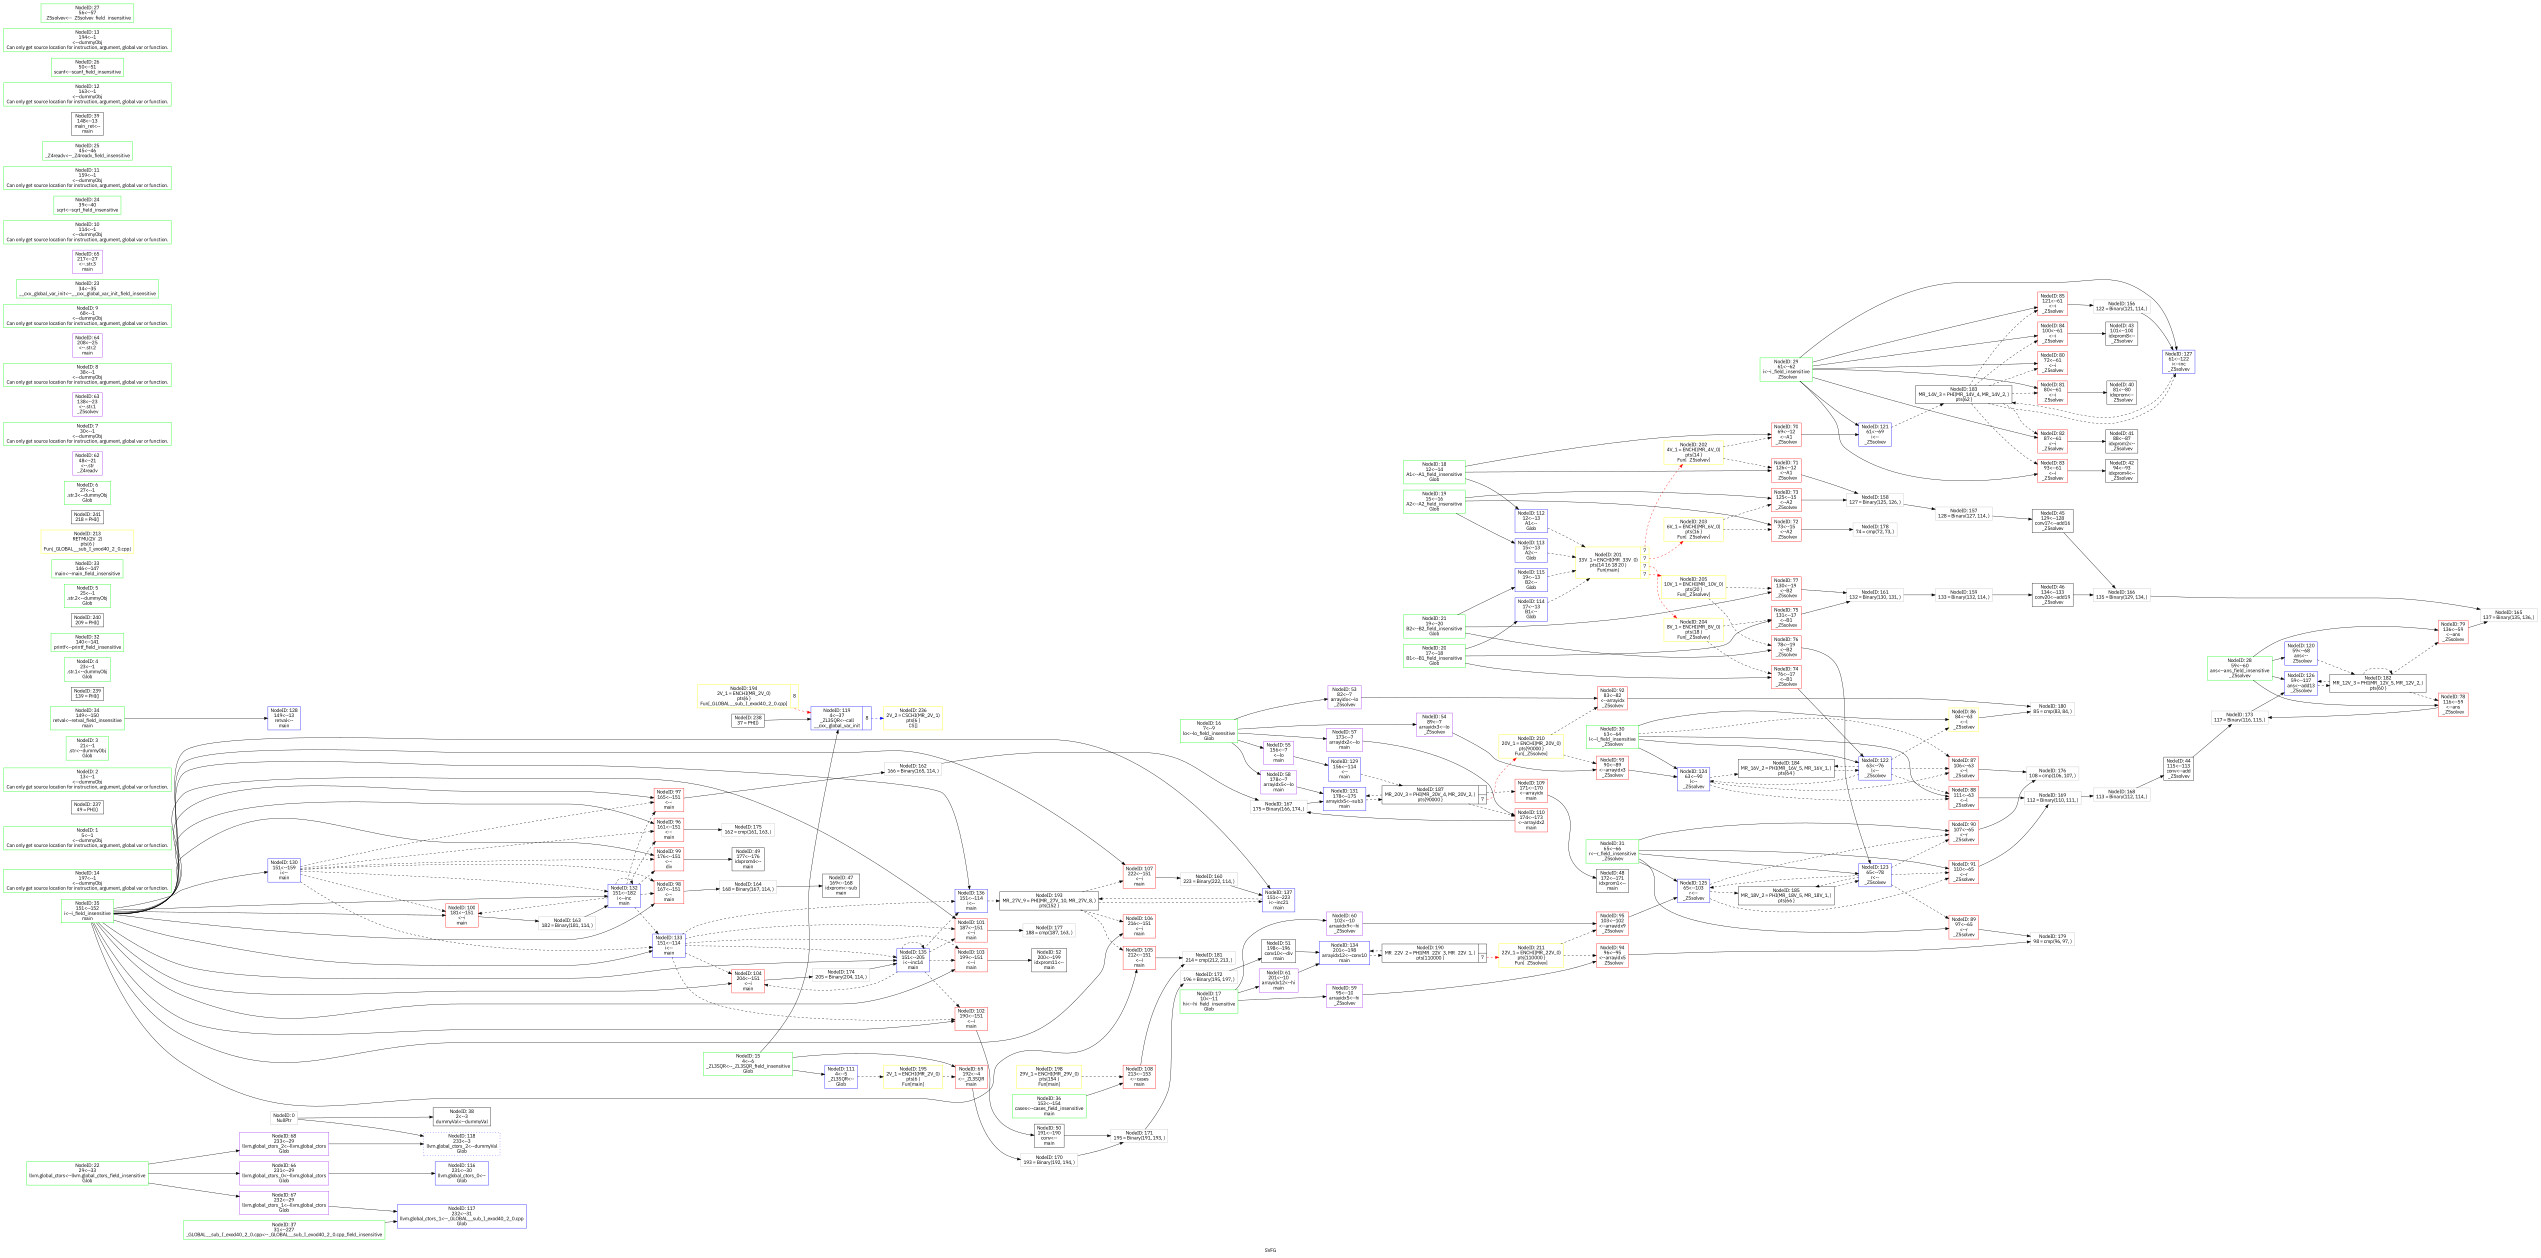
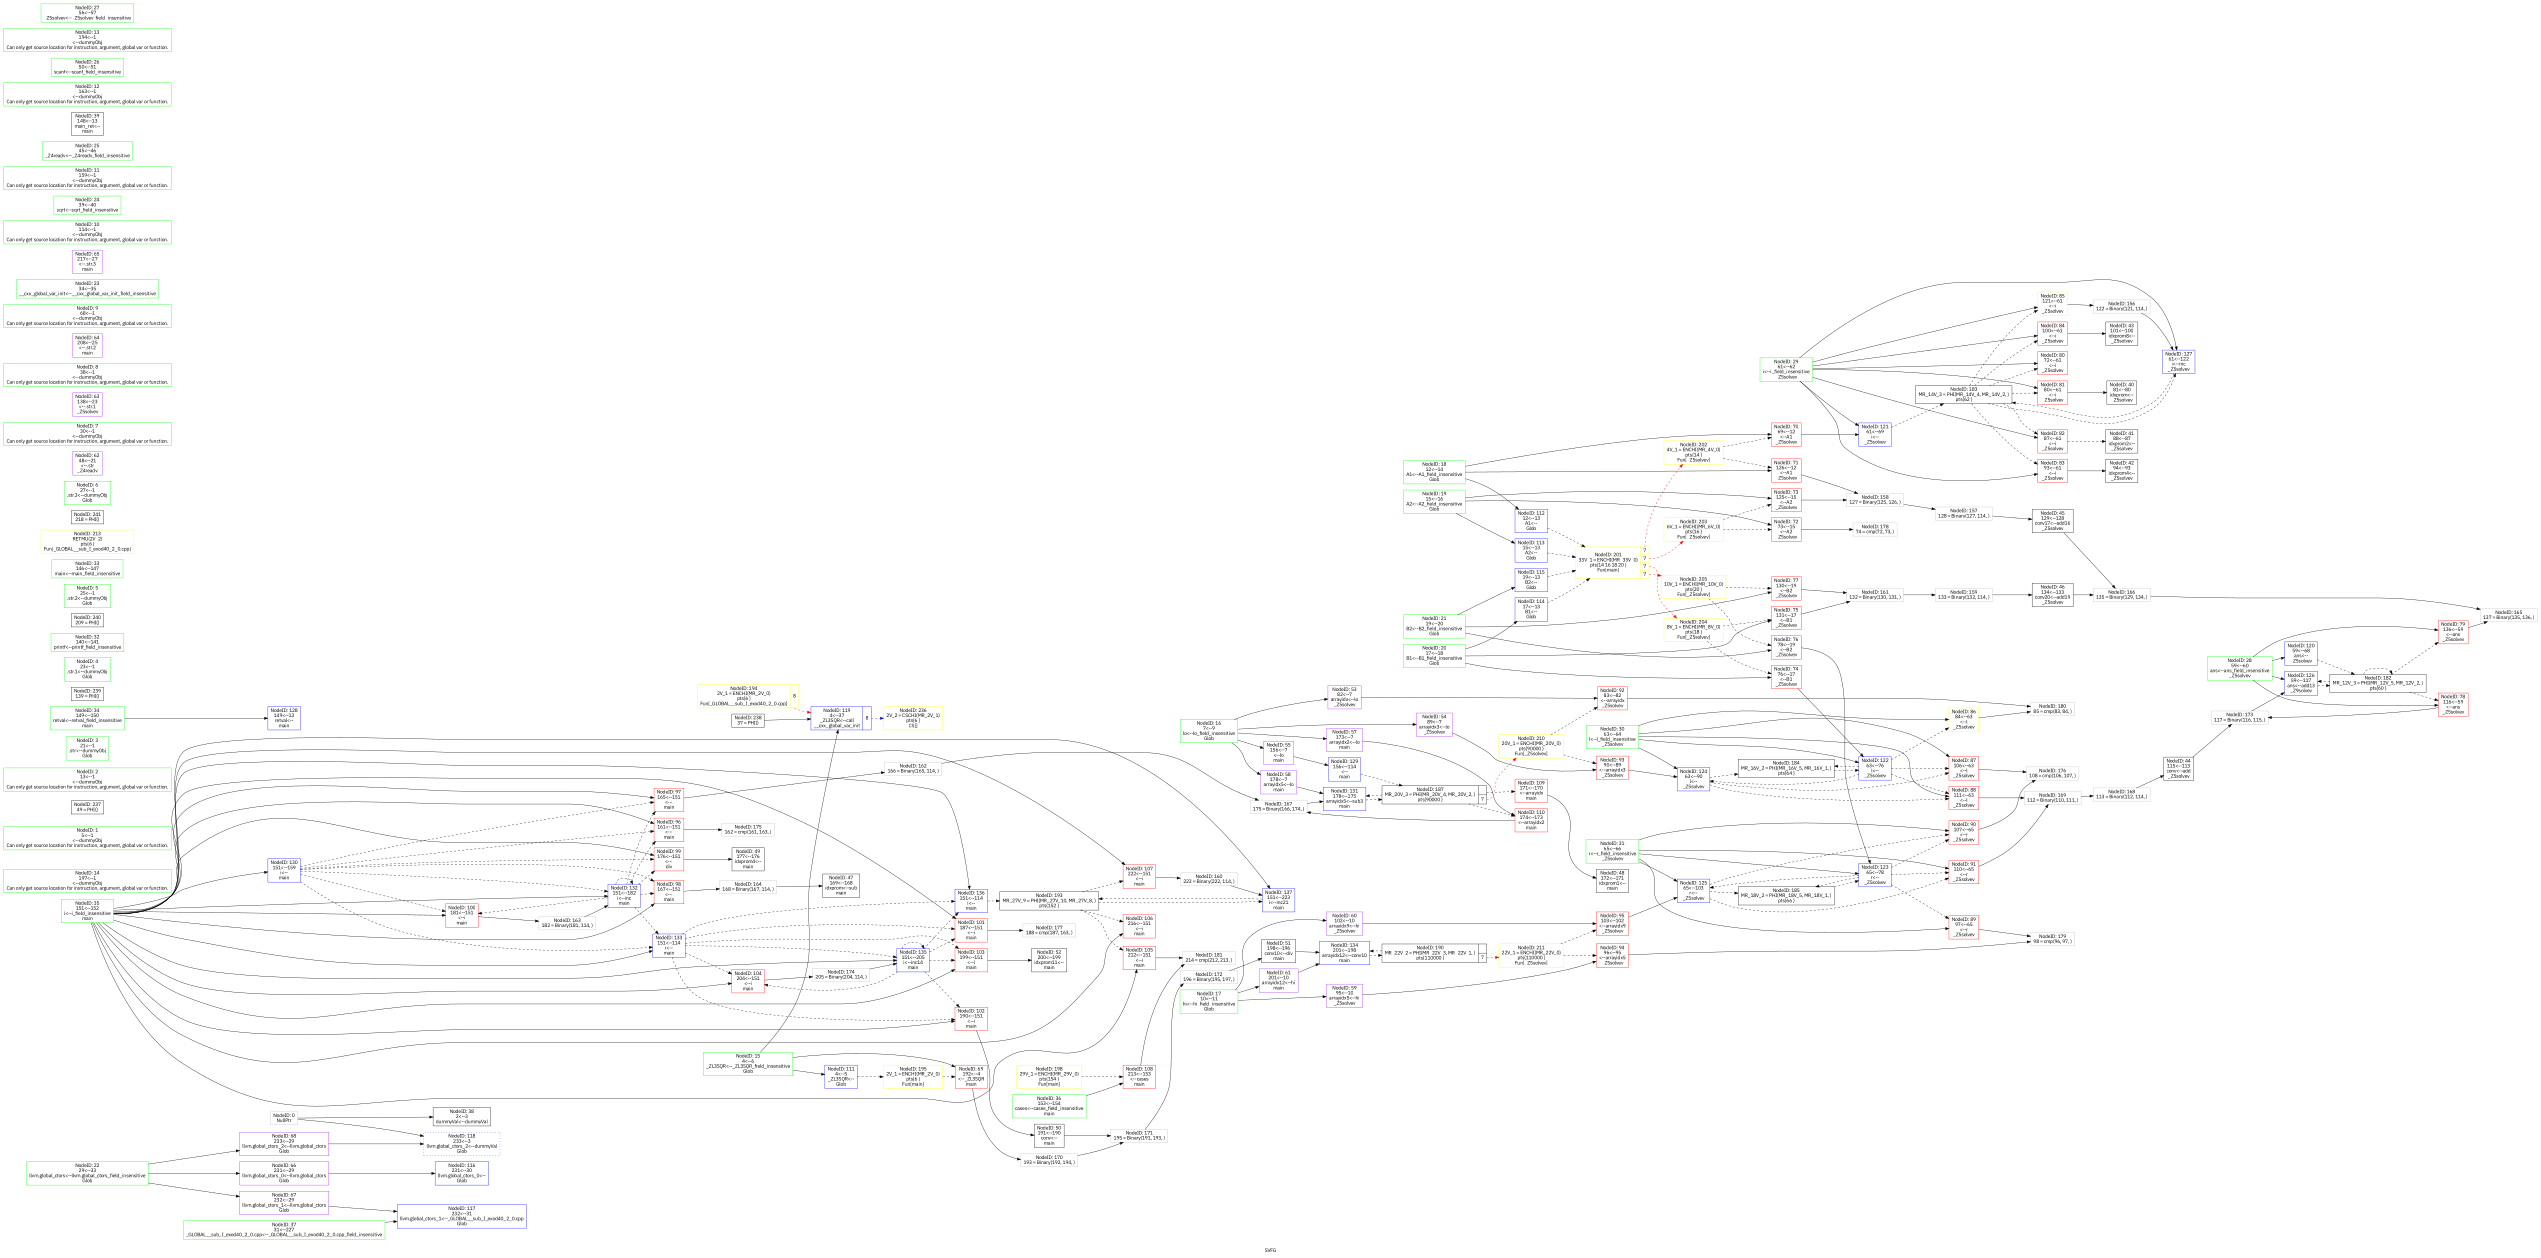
node "NodeID: 85": color red -> yellow
edge "NodeID: 82" -> "NodeID: 41": style solid -> dashed
node "NodeID: 126": text "_Z5solvev" -> "_Z9solvev"
edge "NodeID: 30" -> "NodeID: 87": style dashed -> solid
